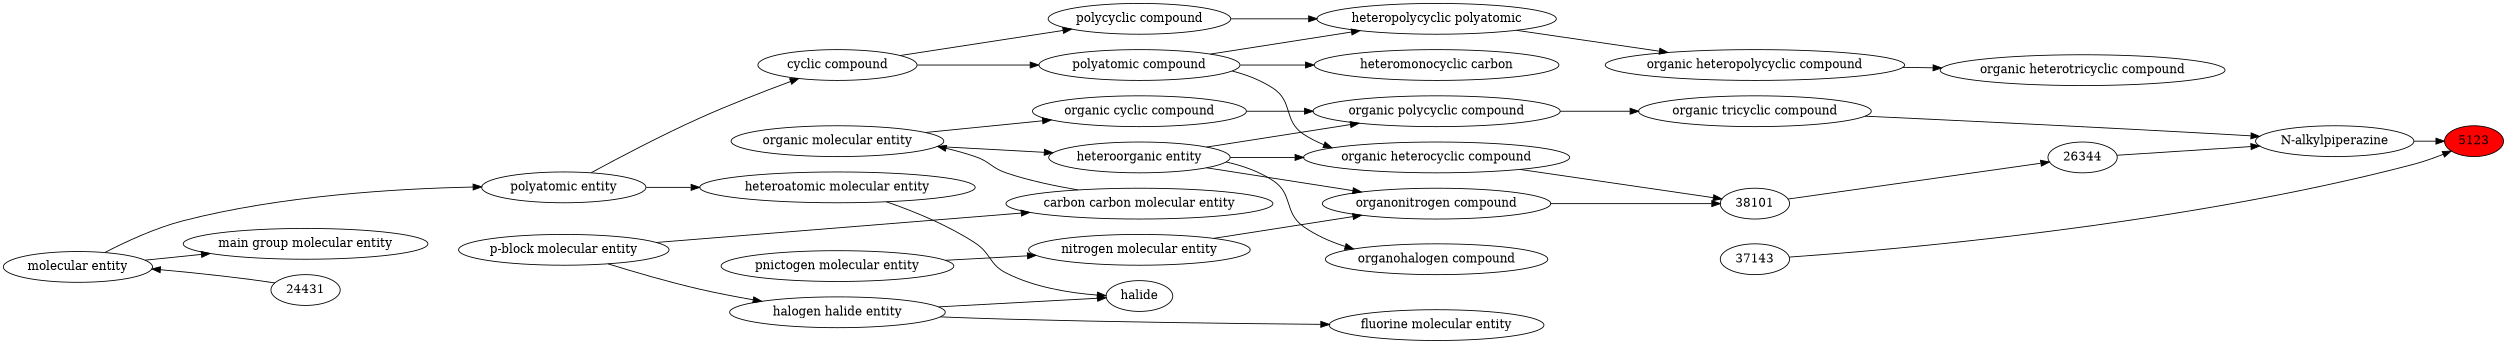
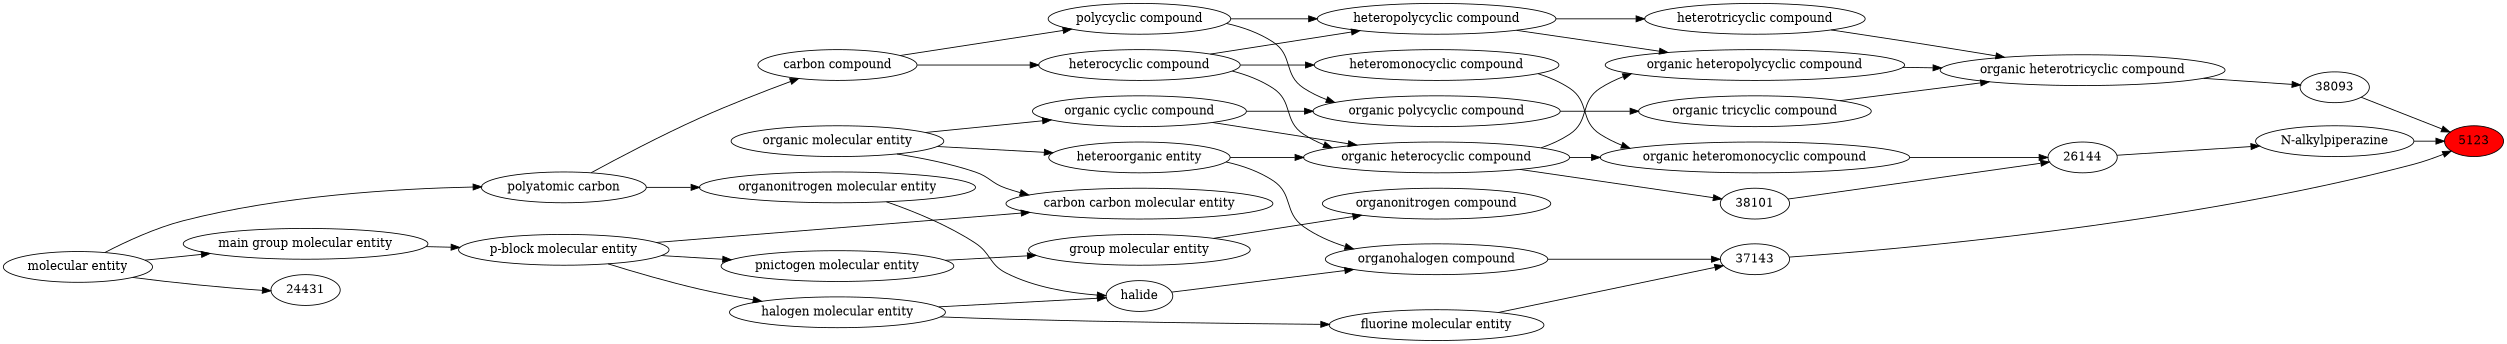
node "heteropolycyclic polyatomic": label "heteropolycyclic polyatomic" -> "heteropolycyclic compound"
node "heterotricyclic compound": added
node "cyclic compound": label "cyclic compound" -> "carbon compound"
node "polyatomic compound": label "polyatomic compound" -> "heterocyclic compound"
node "heteromonocyclic carbon": label "heteromonocyclic carbon" -> "heteromonocyclic compound"
node "38093": added
edge "organic heterocyclic compound" -> "organic heteropolycyclic compound": added
edge "organic tricyclic compound" -> "N-alkylpiperazine": now "organic tricyclic compound" -> "organic heterotricyclic compound"
edge "organic cyclic compound" -> "organic heterocyclic compound": added
edge "heteroorganic entity" -> "organic polycyclic compound": now "polycyclic compound" -> "organic polycyclic compound"
node "organic heteromonocyclic compound": added
node "26344": label "26344" -> "26144"
edge "carbon carbon molecular entity" -> "organic molecular entity": reversed
edge "heteroorganic entity" -> "organonitrogen compound": removed
node "polyatomic entity": label "polyatomic entity" -> "polyatomic carbon"
node "heteroatomic molecular entity": label "heteroatomic molecular entity" -> "organonitrogen molecular entity"
edge "organonitrogen compound" -> "38101": removed
edge "main group molecular entity" -> "p-block molecular entity": added
node "nitrogen molecular entity": label "nitrogen molecular entity" -> "group molecular entity"
edge "p-block molecular entity" -> "pnictogen molecular entity": added
edge "organohalogen compound" -> "37143": added
edge "24431" -> "molecular entity": reversed
edge "halide" -> "organohalogen compound": added
edge "fluorine molecular entity" -> "37143": added
node "halogen halide entity": label "halogen halide entity" -> "halogen molecular entity"
